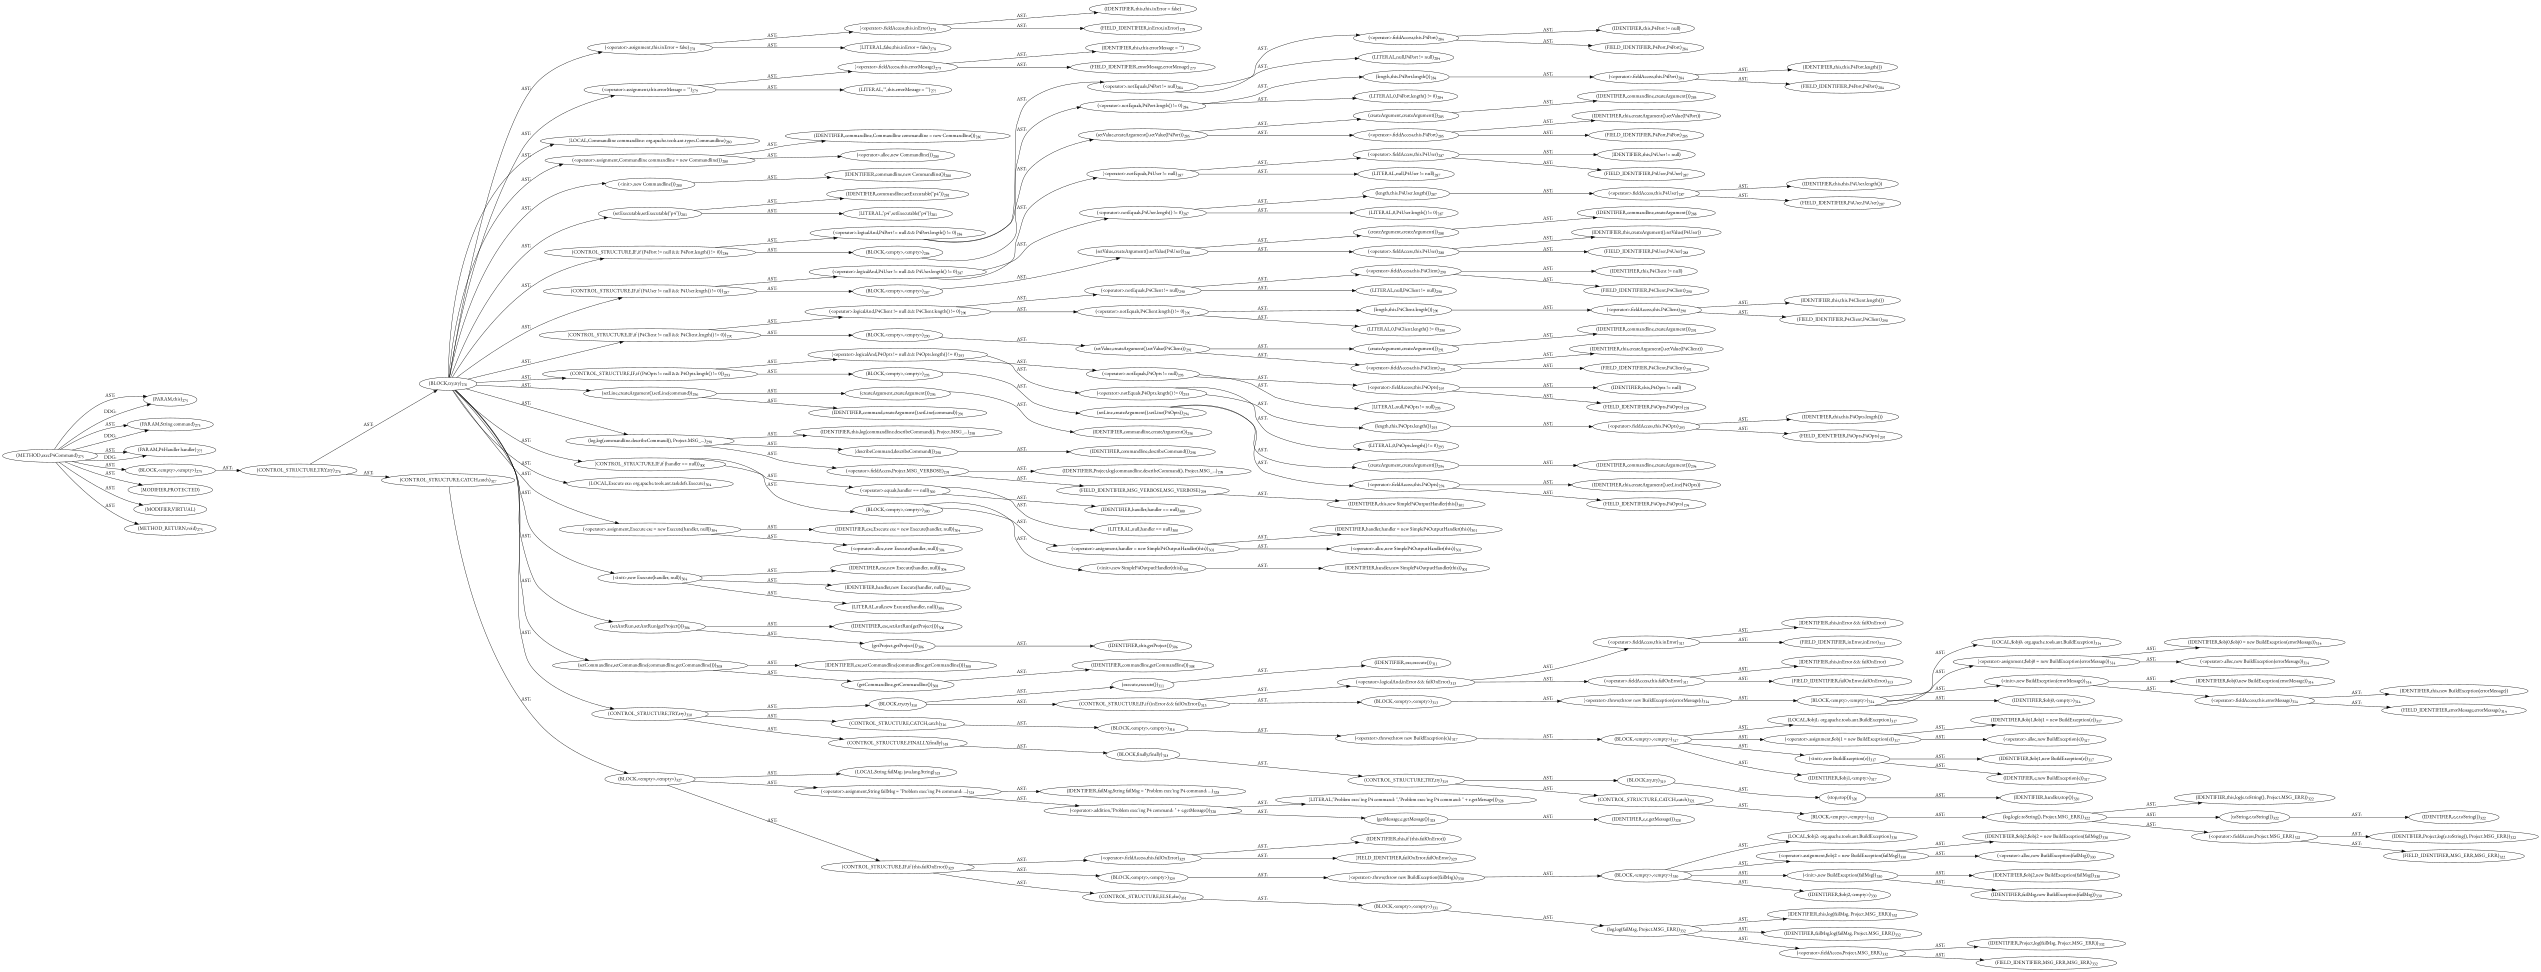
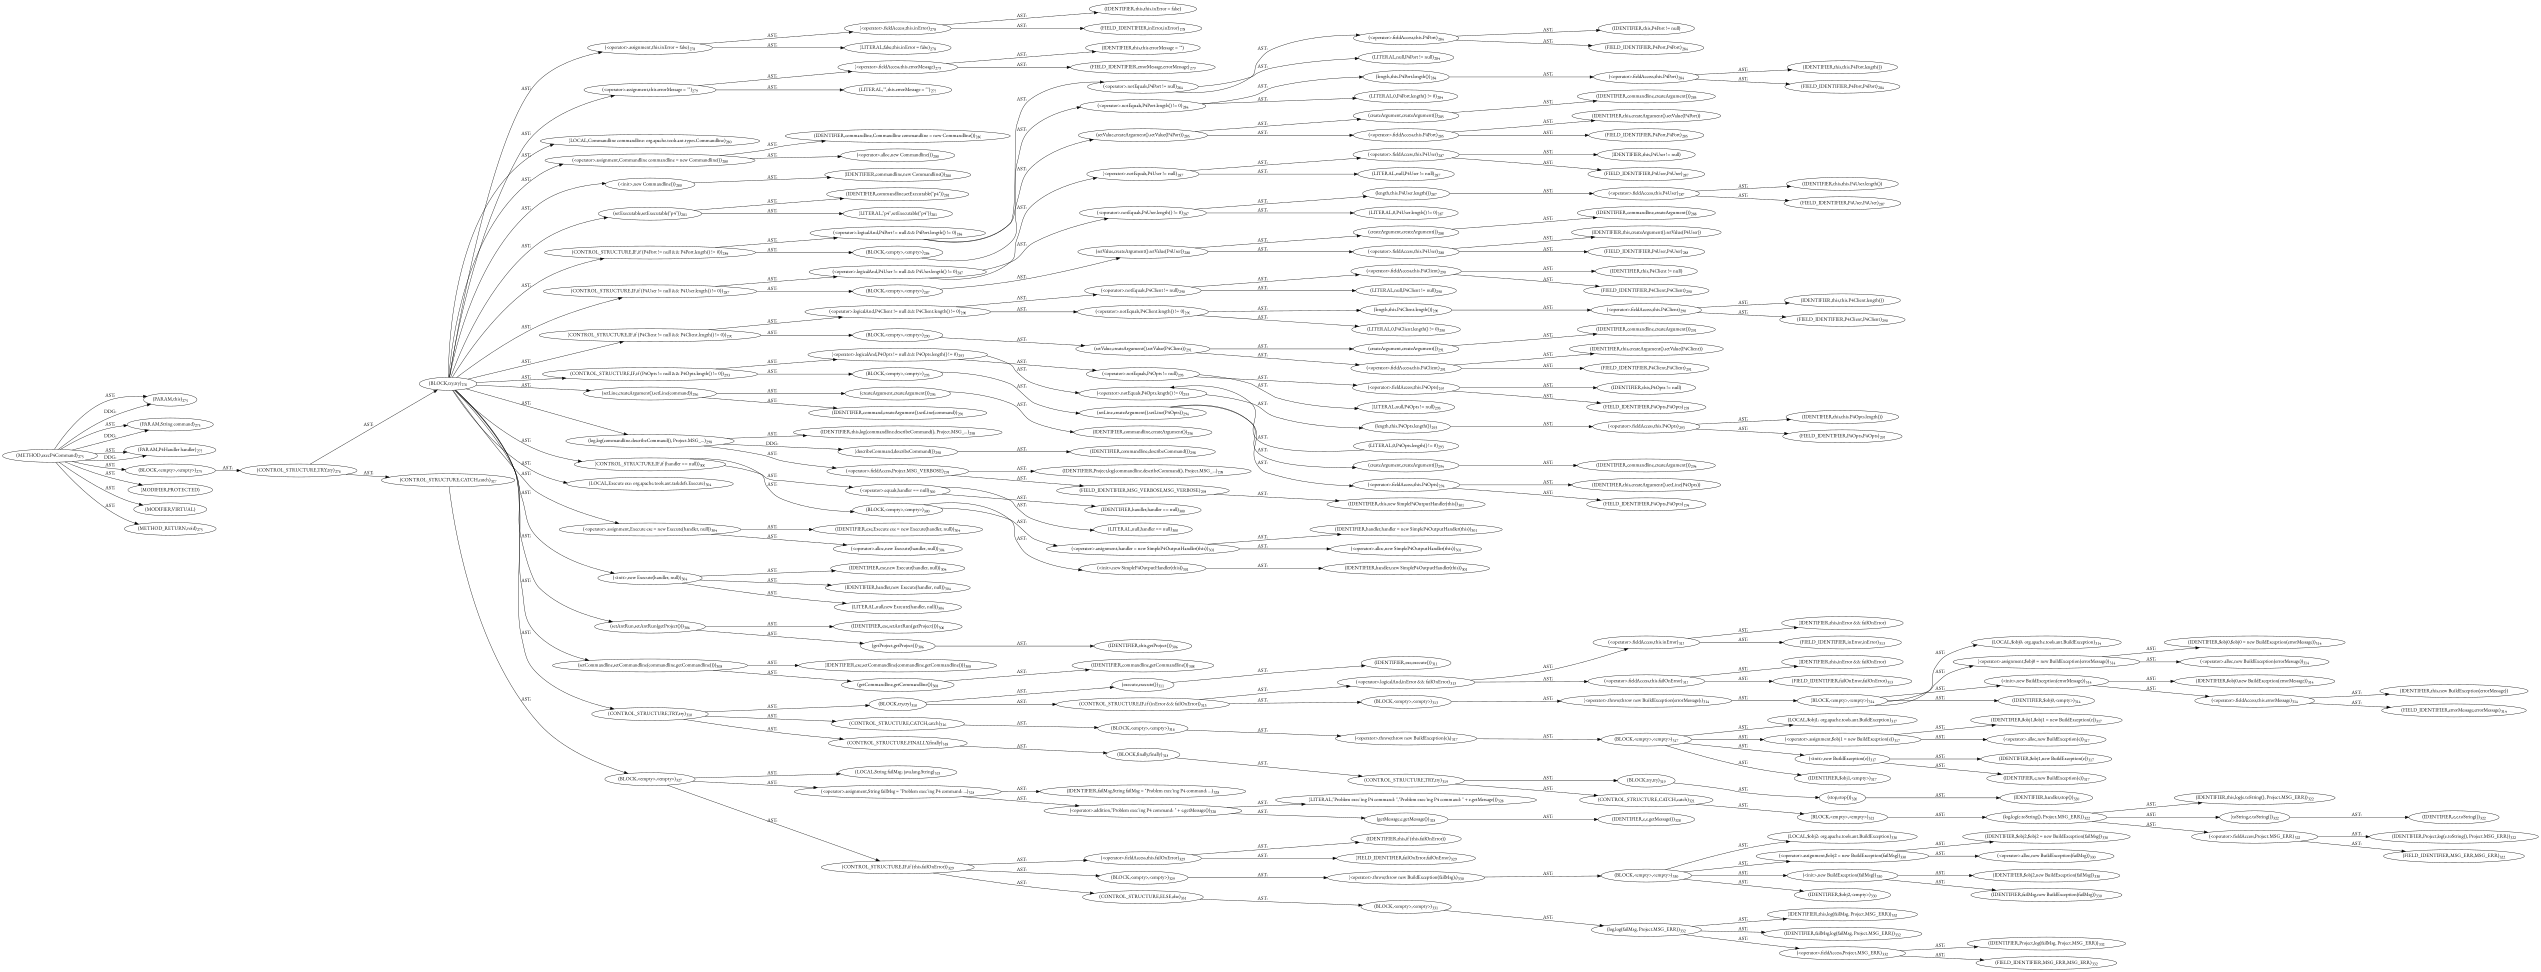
edge "(<operator>.notEquals,P4Opts.length() != 0)" -> "(LITERAL,0,P4Opts.length() != 0)": reversed
edge "(log,log(commandline.describeCommand(), Project.MSG_...)" -> "(describeCommand,describeCommand())": label "AST: " -> "DDG: "
